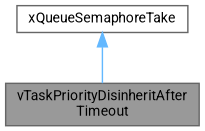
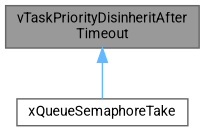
edge "vTaskPriorityDisinheritAfter Timeout" -> "xQueueSemaphoreTake": reversed
